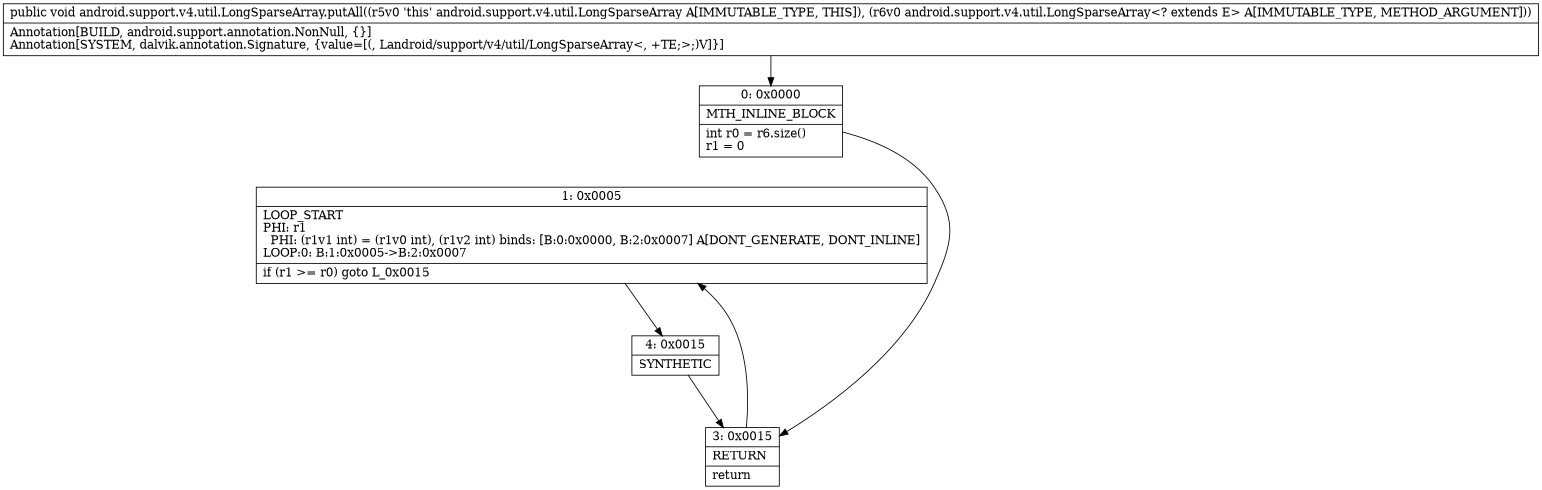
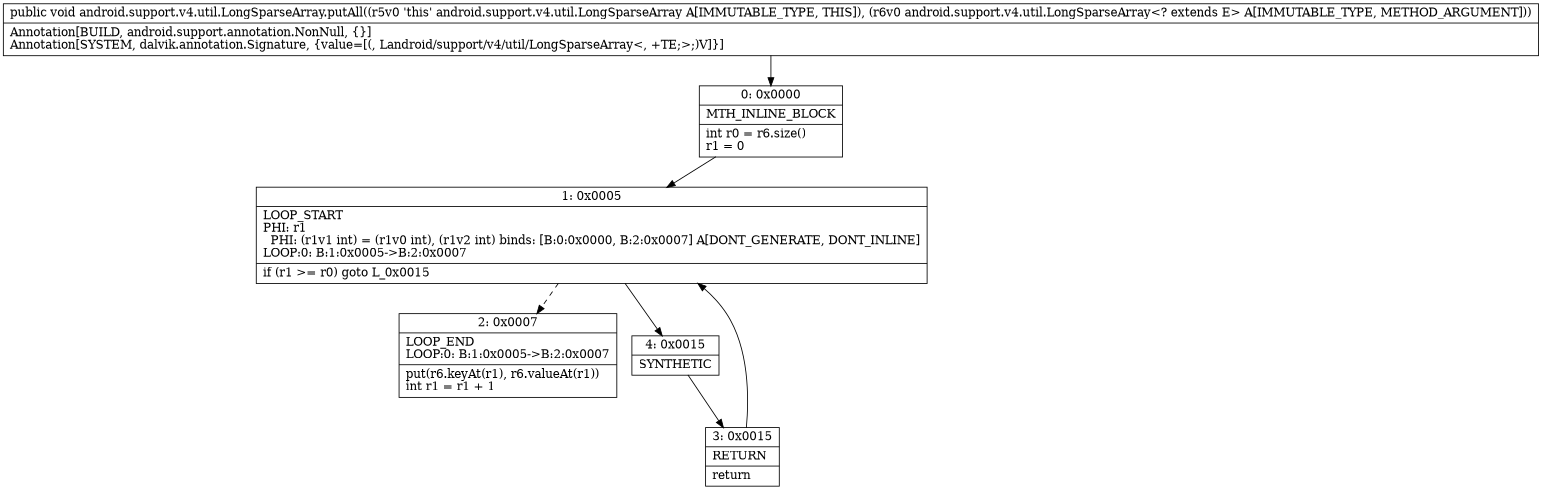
edge "0: 0x0000" -> "3: 0x0015": now "0: 0x0000" -> "1: 0x0005"
node "2: 0x0007": added
